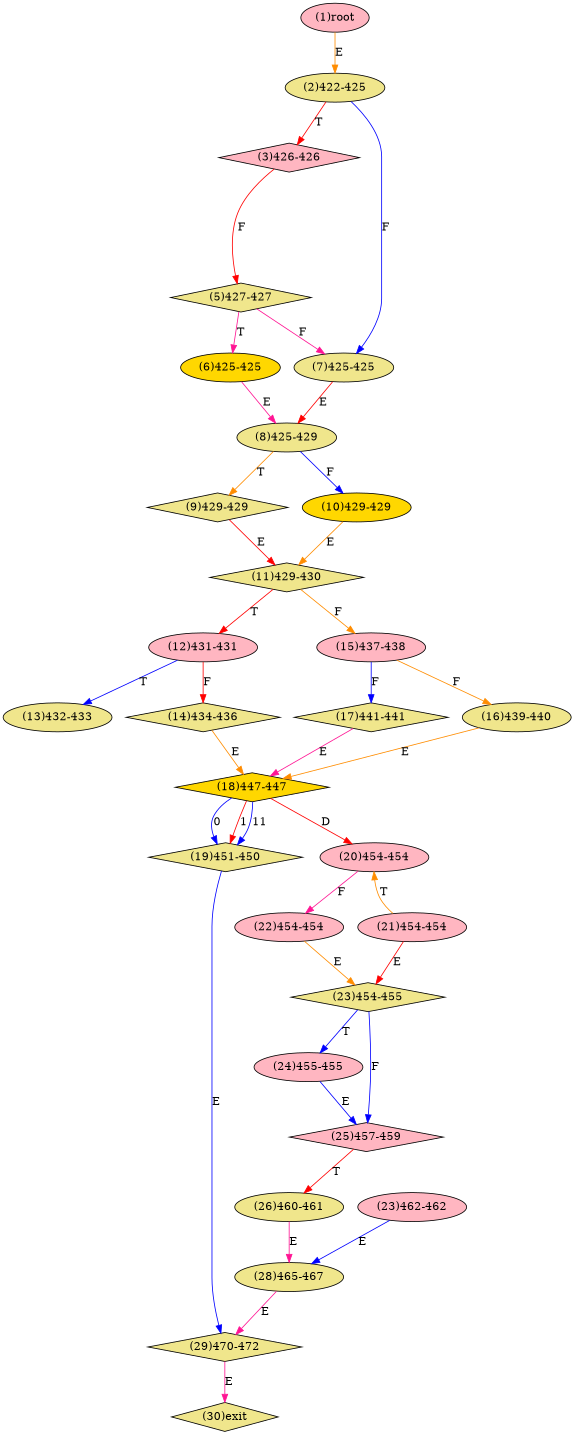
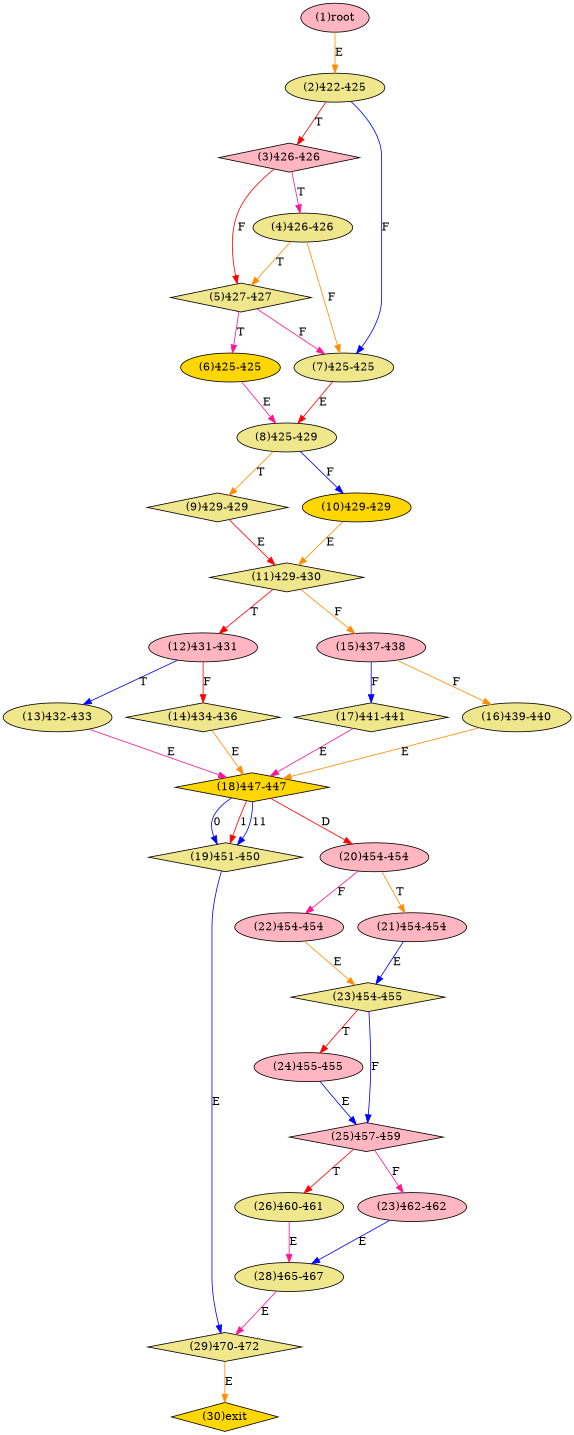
node "(4)426-426": added
edge "(13)432-433" -> "(18)447-447": added, label "E"
edge "(21)454-454" -> "(20)454-454": reversed
edge "(21)454-454" -> "(23)454-455": color red -> blue
edge "(23)454-455" -> "(24)455-455": color blue -> red
edge "(25)457-459" -> "(23)462-462": added, label "F"
edge "(29)470-472" -> "(30)exit": color deeppink -> darkorange
node "(30)exit": fillcolor khaki -> gold
